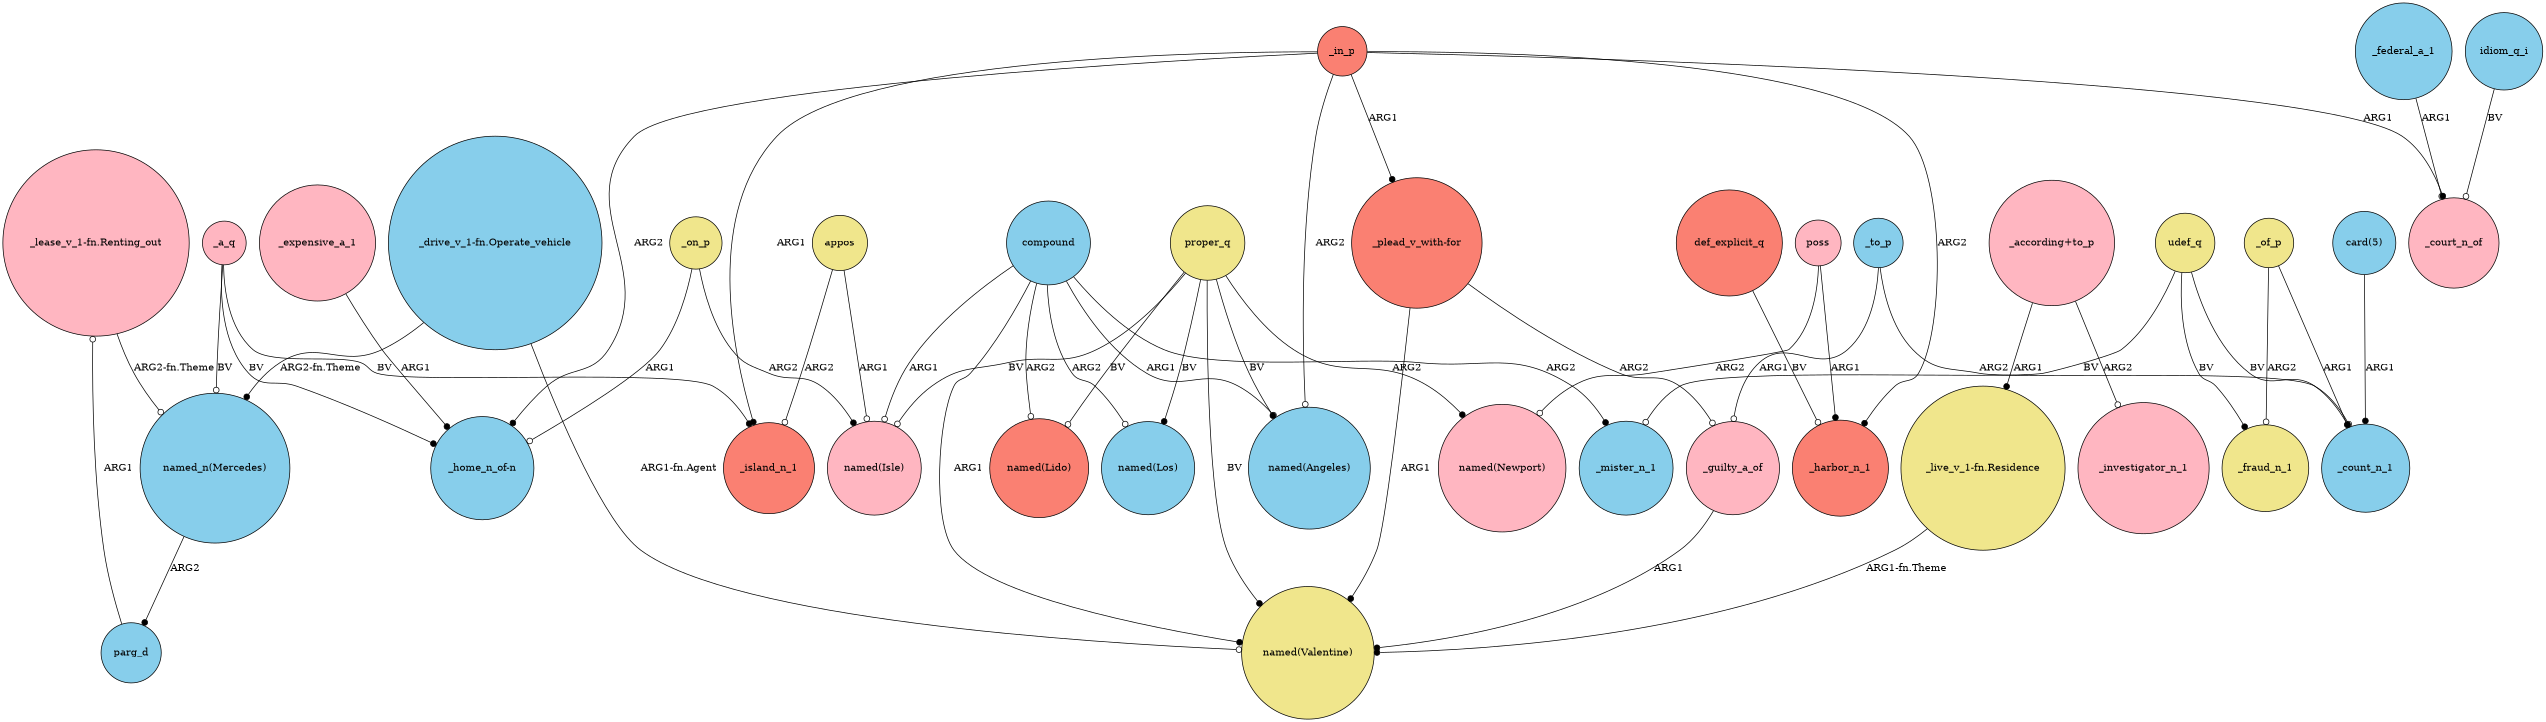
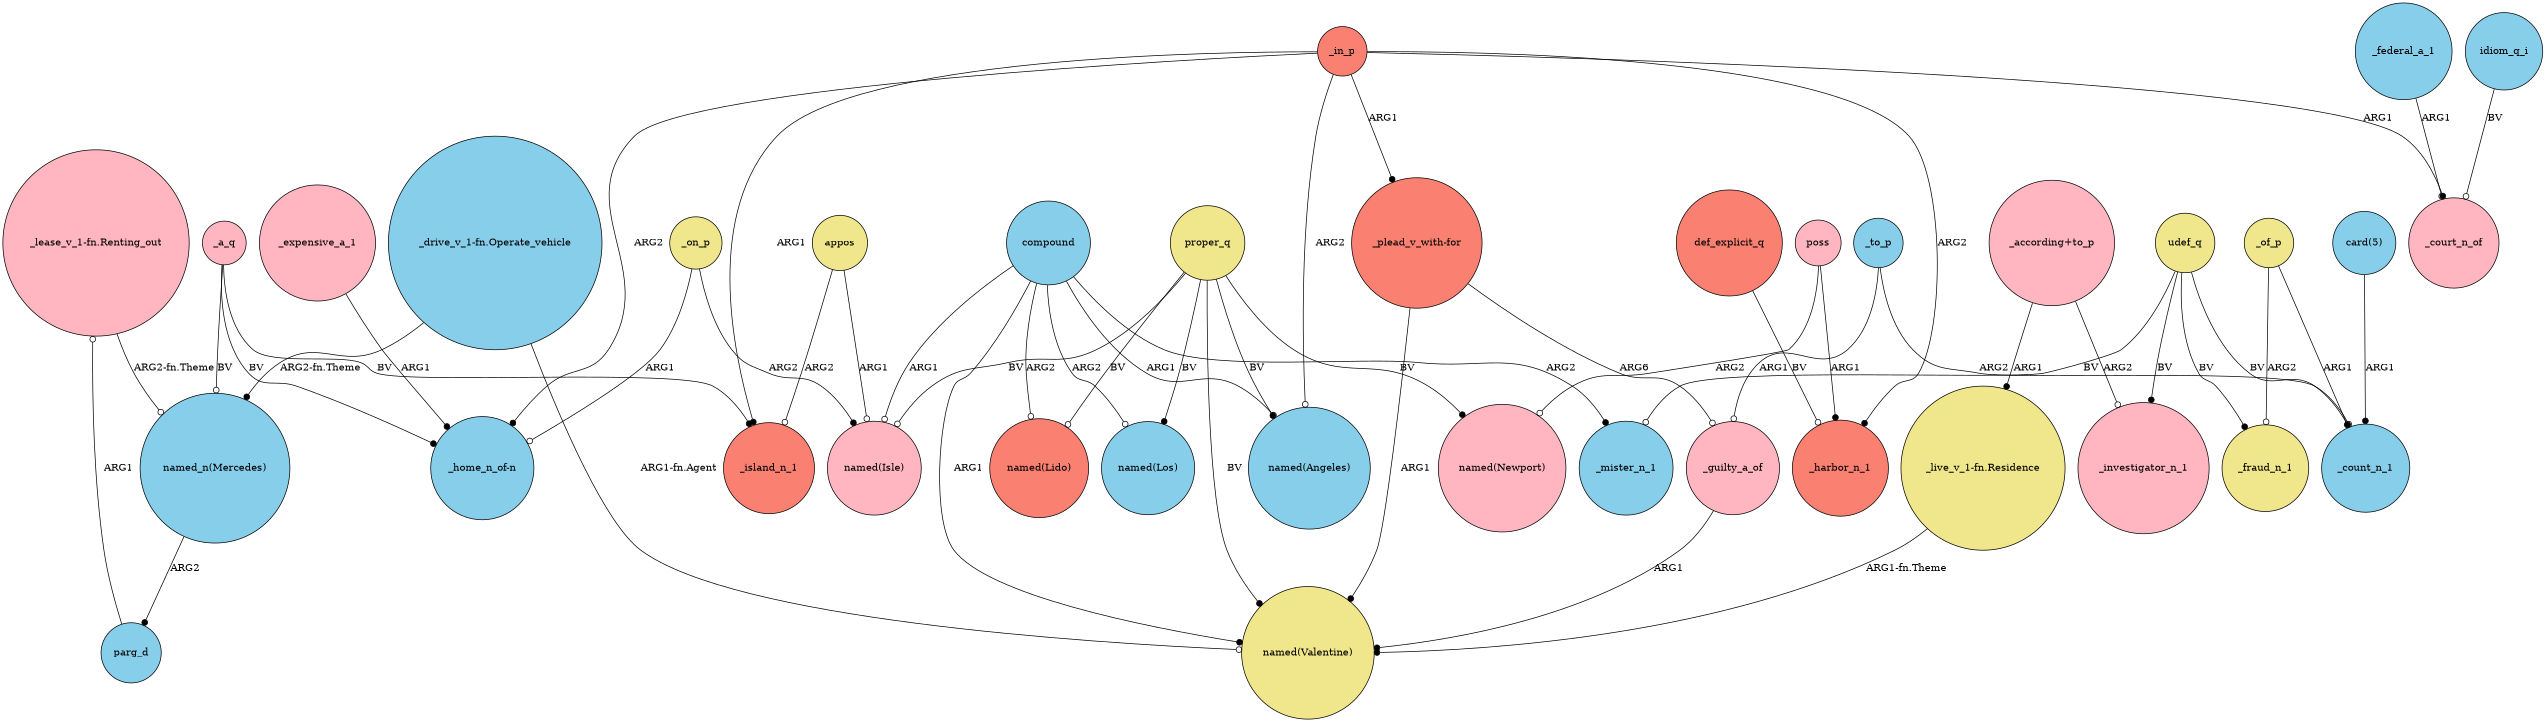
edge "udef_q" -> "_investigator_n_1": added, label "BV"
edge "proper_q" -> "named(Newport)": label "ARG2" -> "BV"
edge "_plead_v_with-for" -> "_guilty_a_of": label "ARG2" -> "ARG6"
